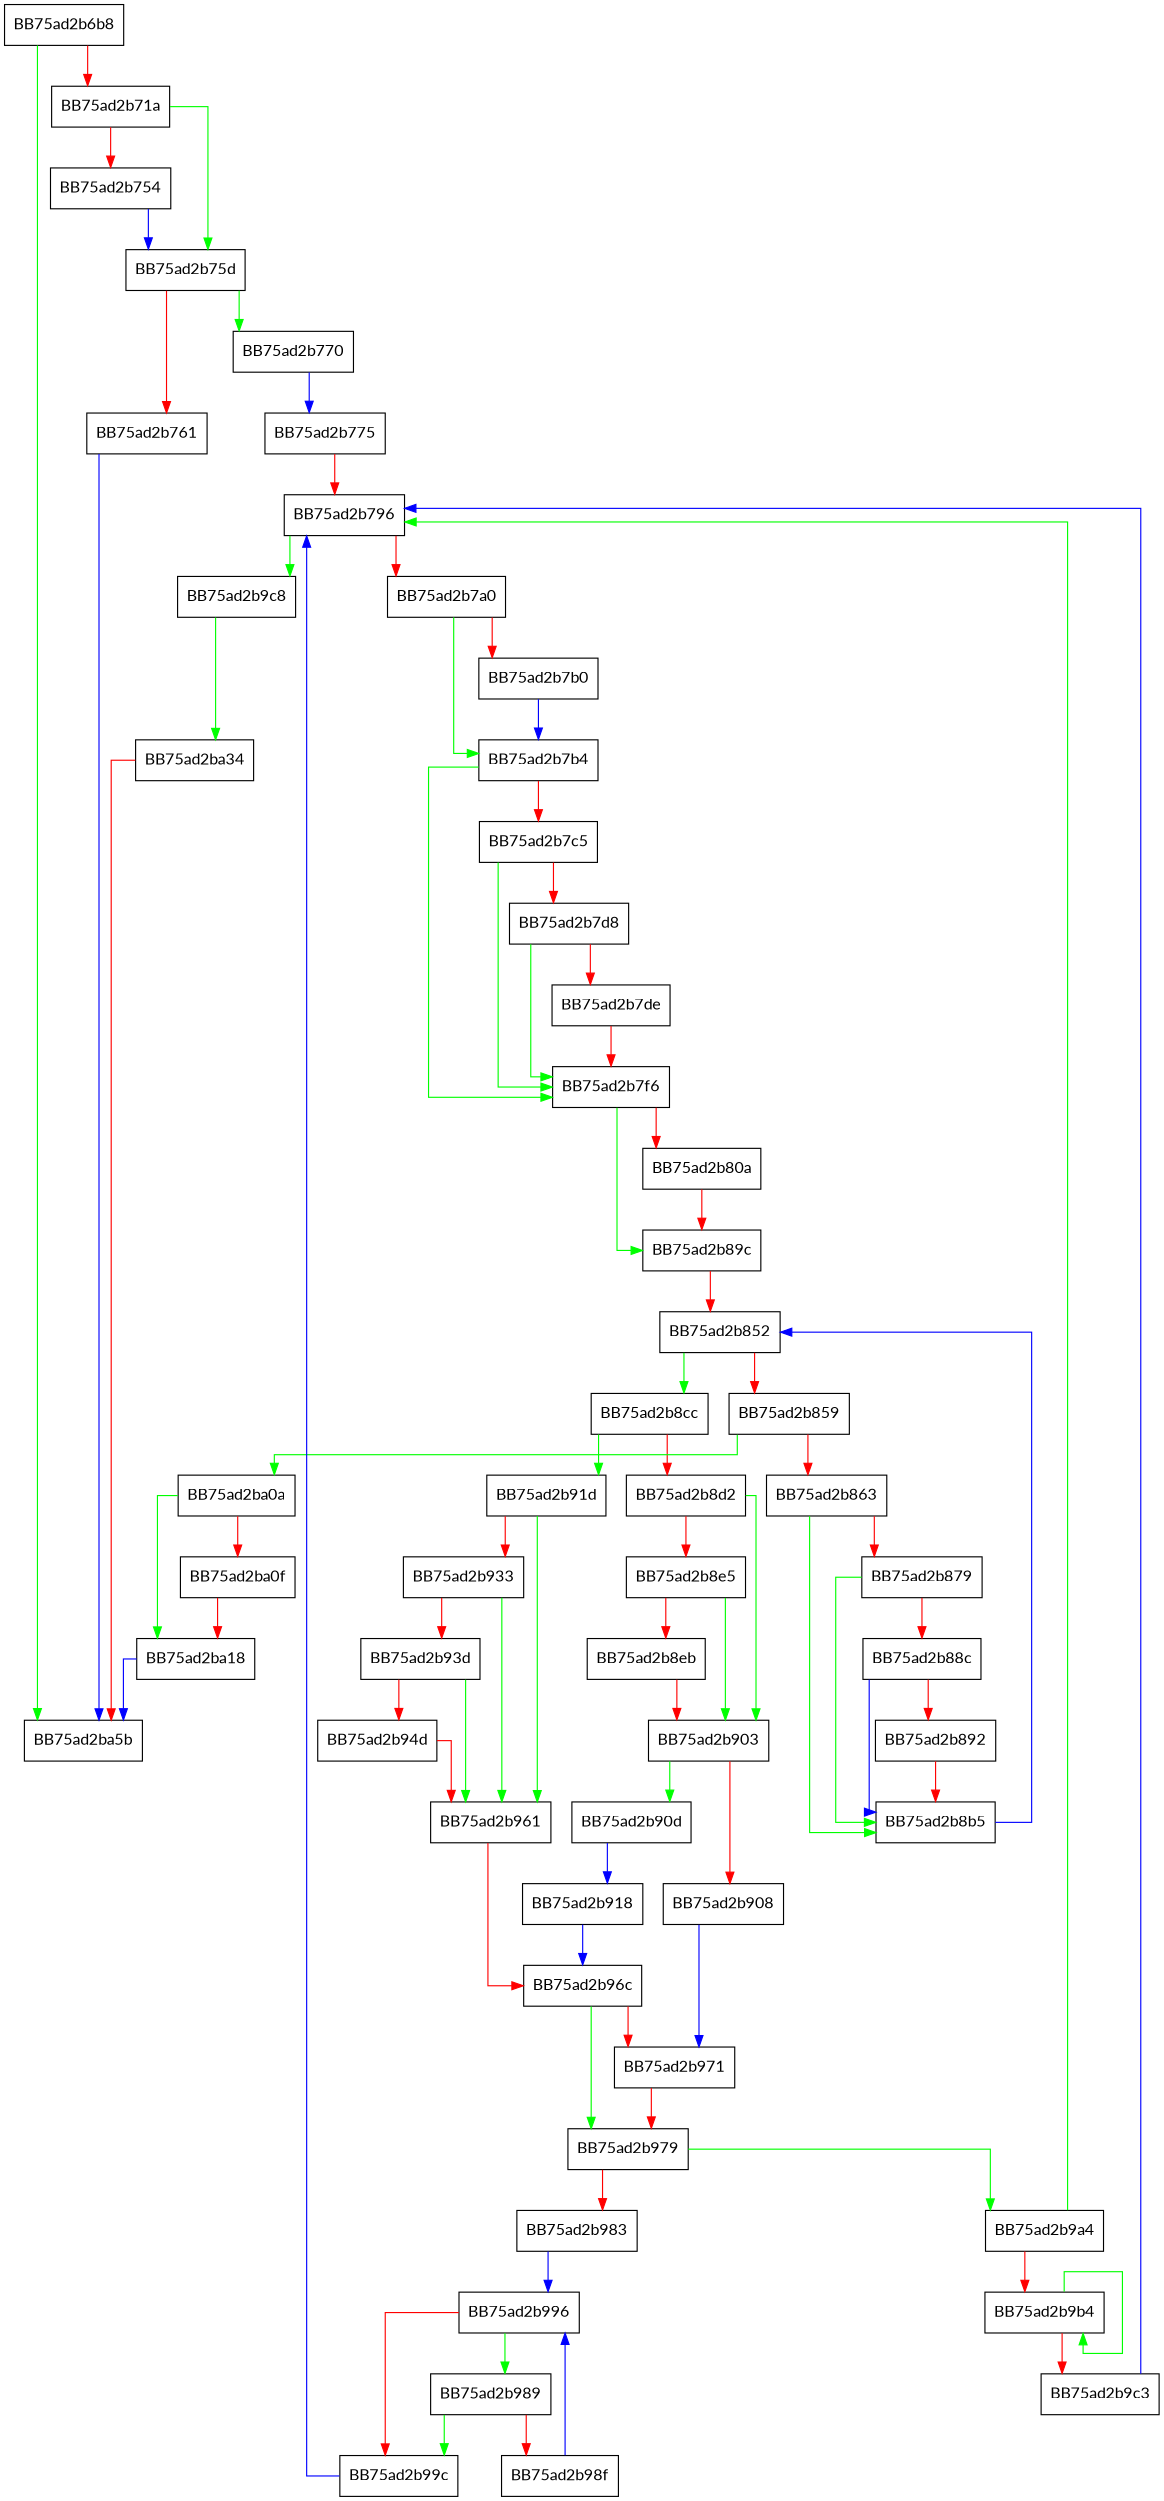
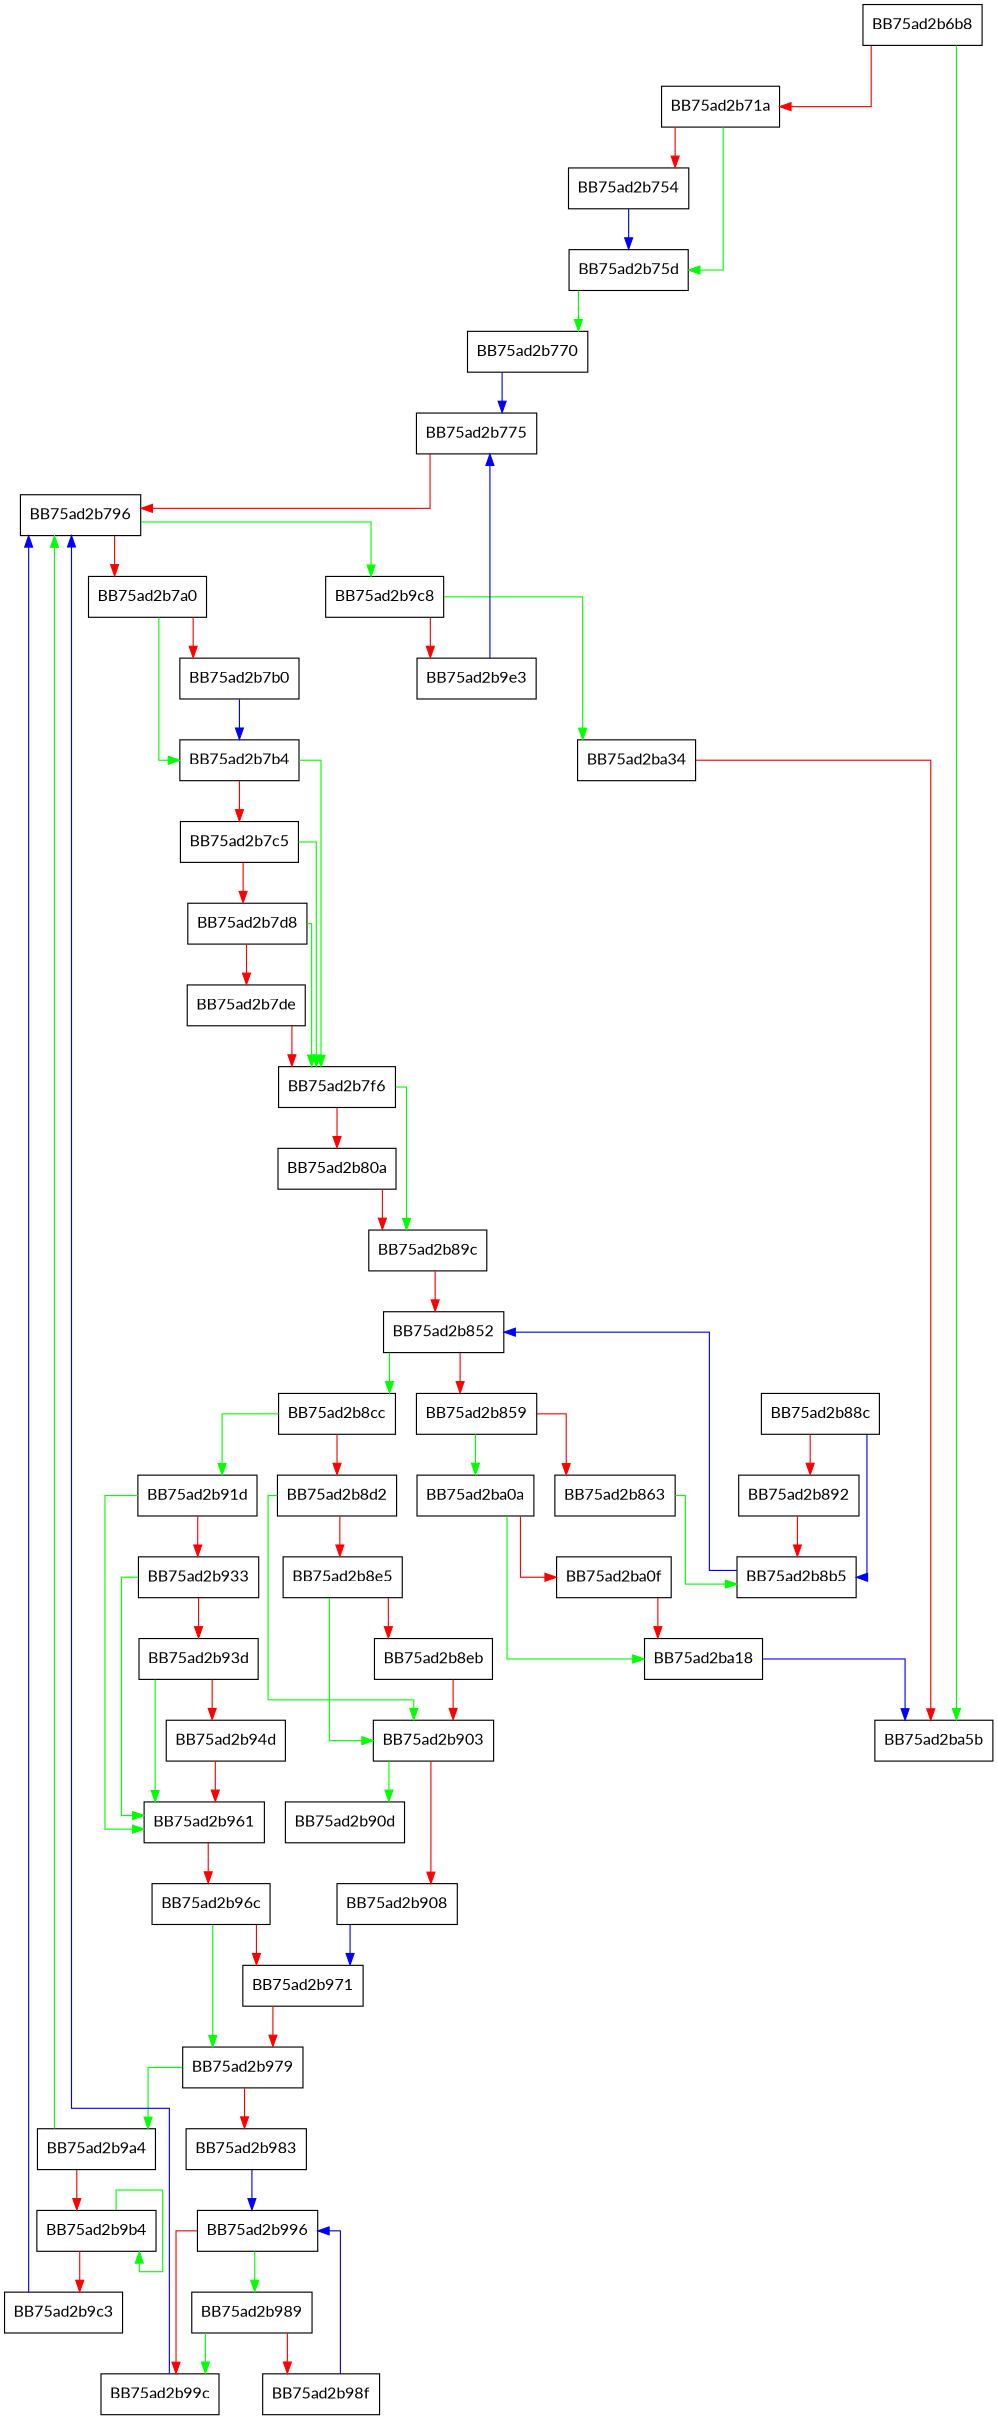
node "BB75ad2b761": removed
node "BB75ad2b9e3": added
node "BB75ad2b879": removed
node "BB75ad2b918": removed
